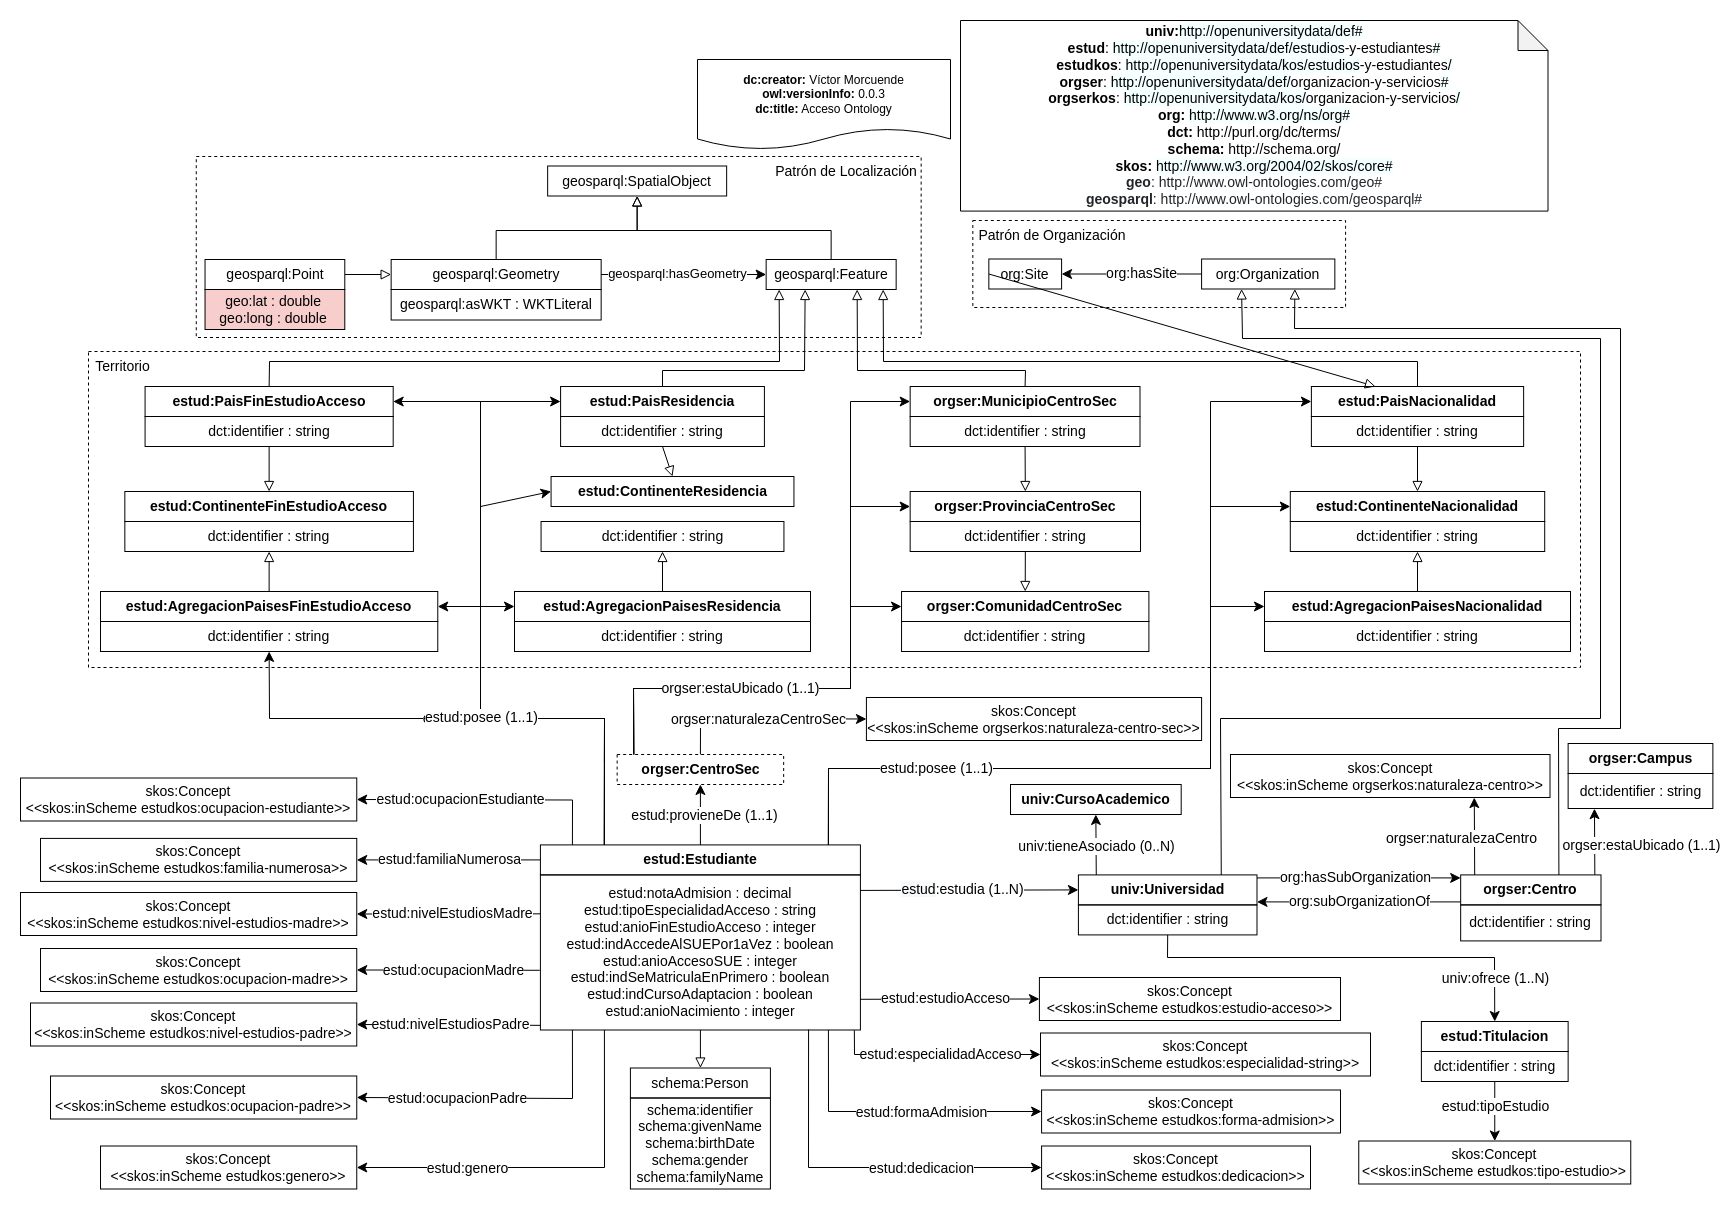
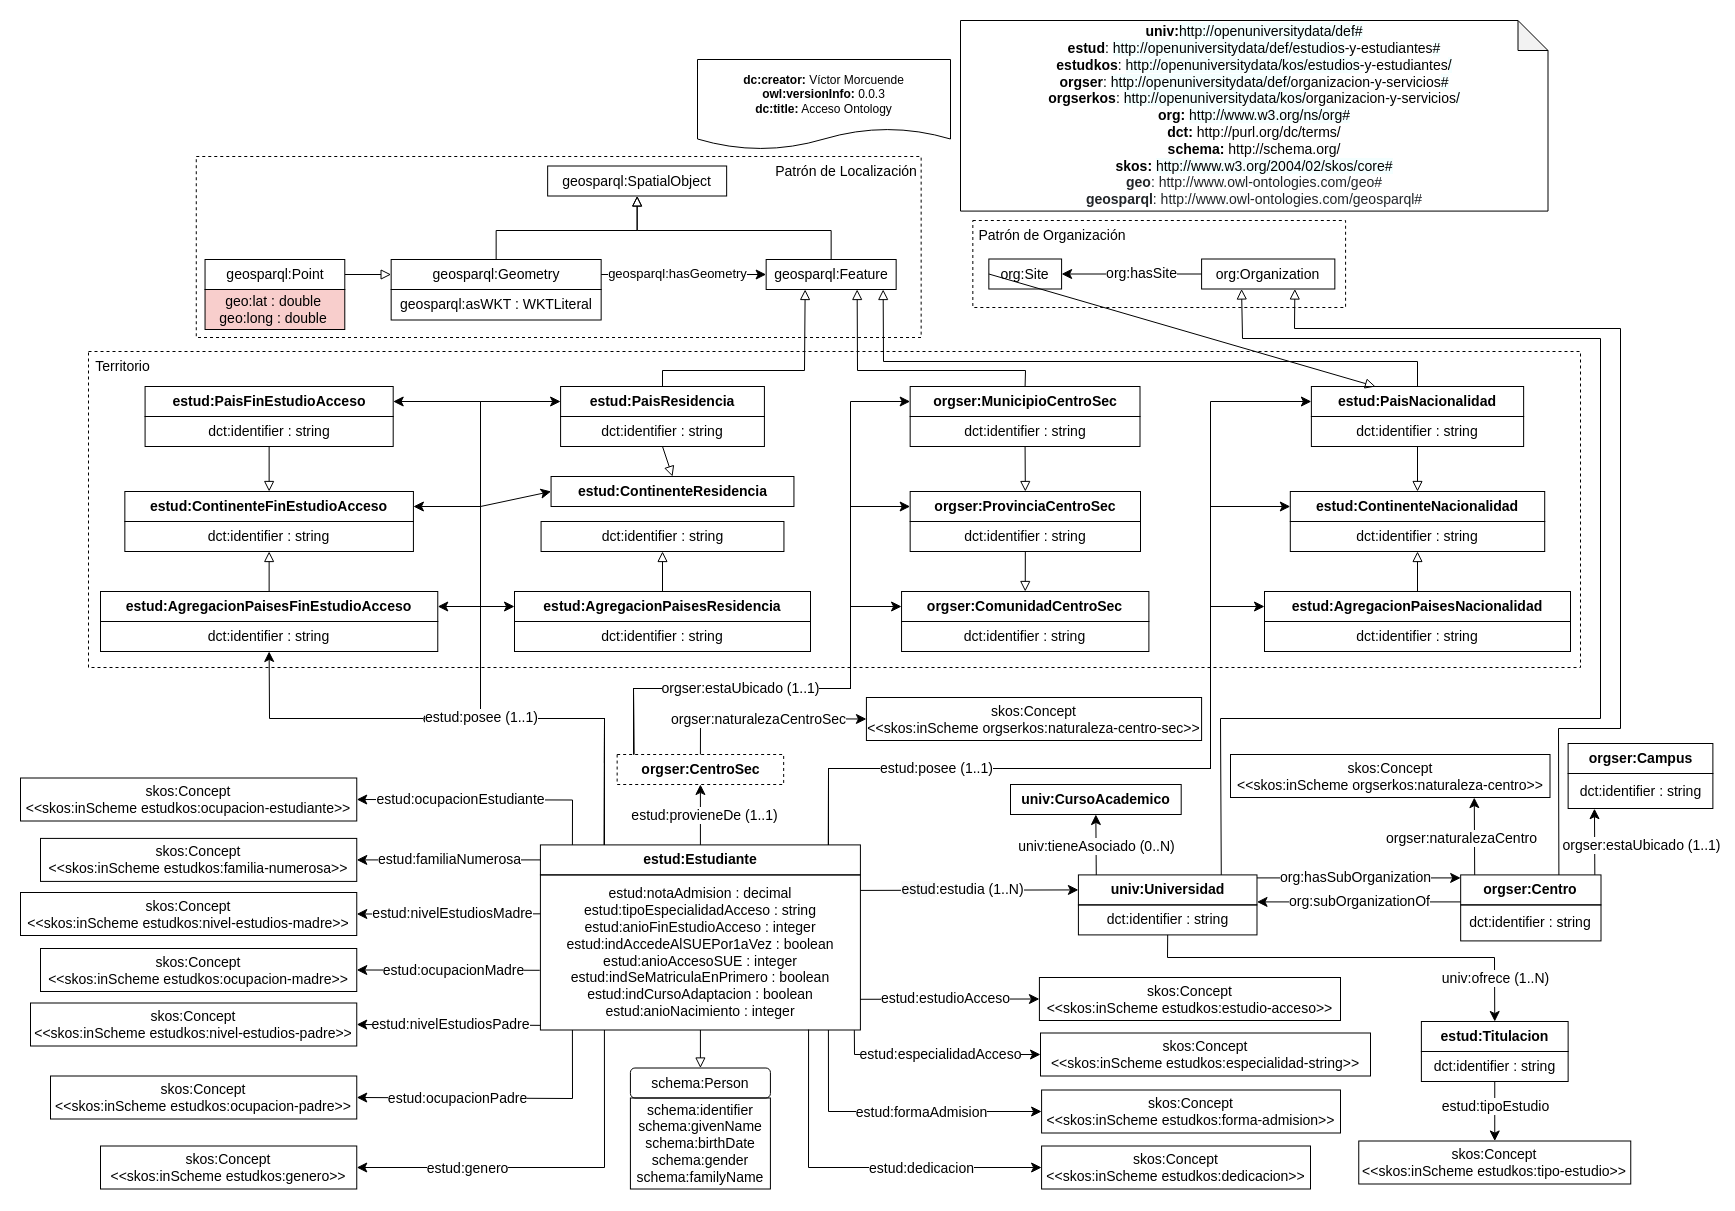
edge "estud:PaisFinEstudioAcceso" -> "geosparql:Feature": removed
edge "estud:Estudiante" -> "estud:ContinenteFinEstudioAcceso": added, label "estud:posee (1..1)"
node "schema:Person": shape rectangle -> rounded rectangle
